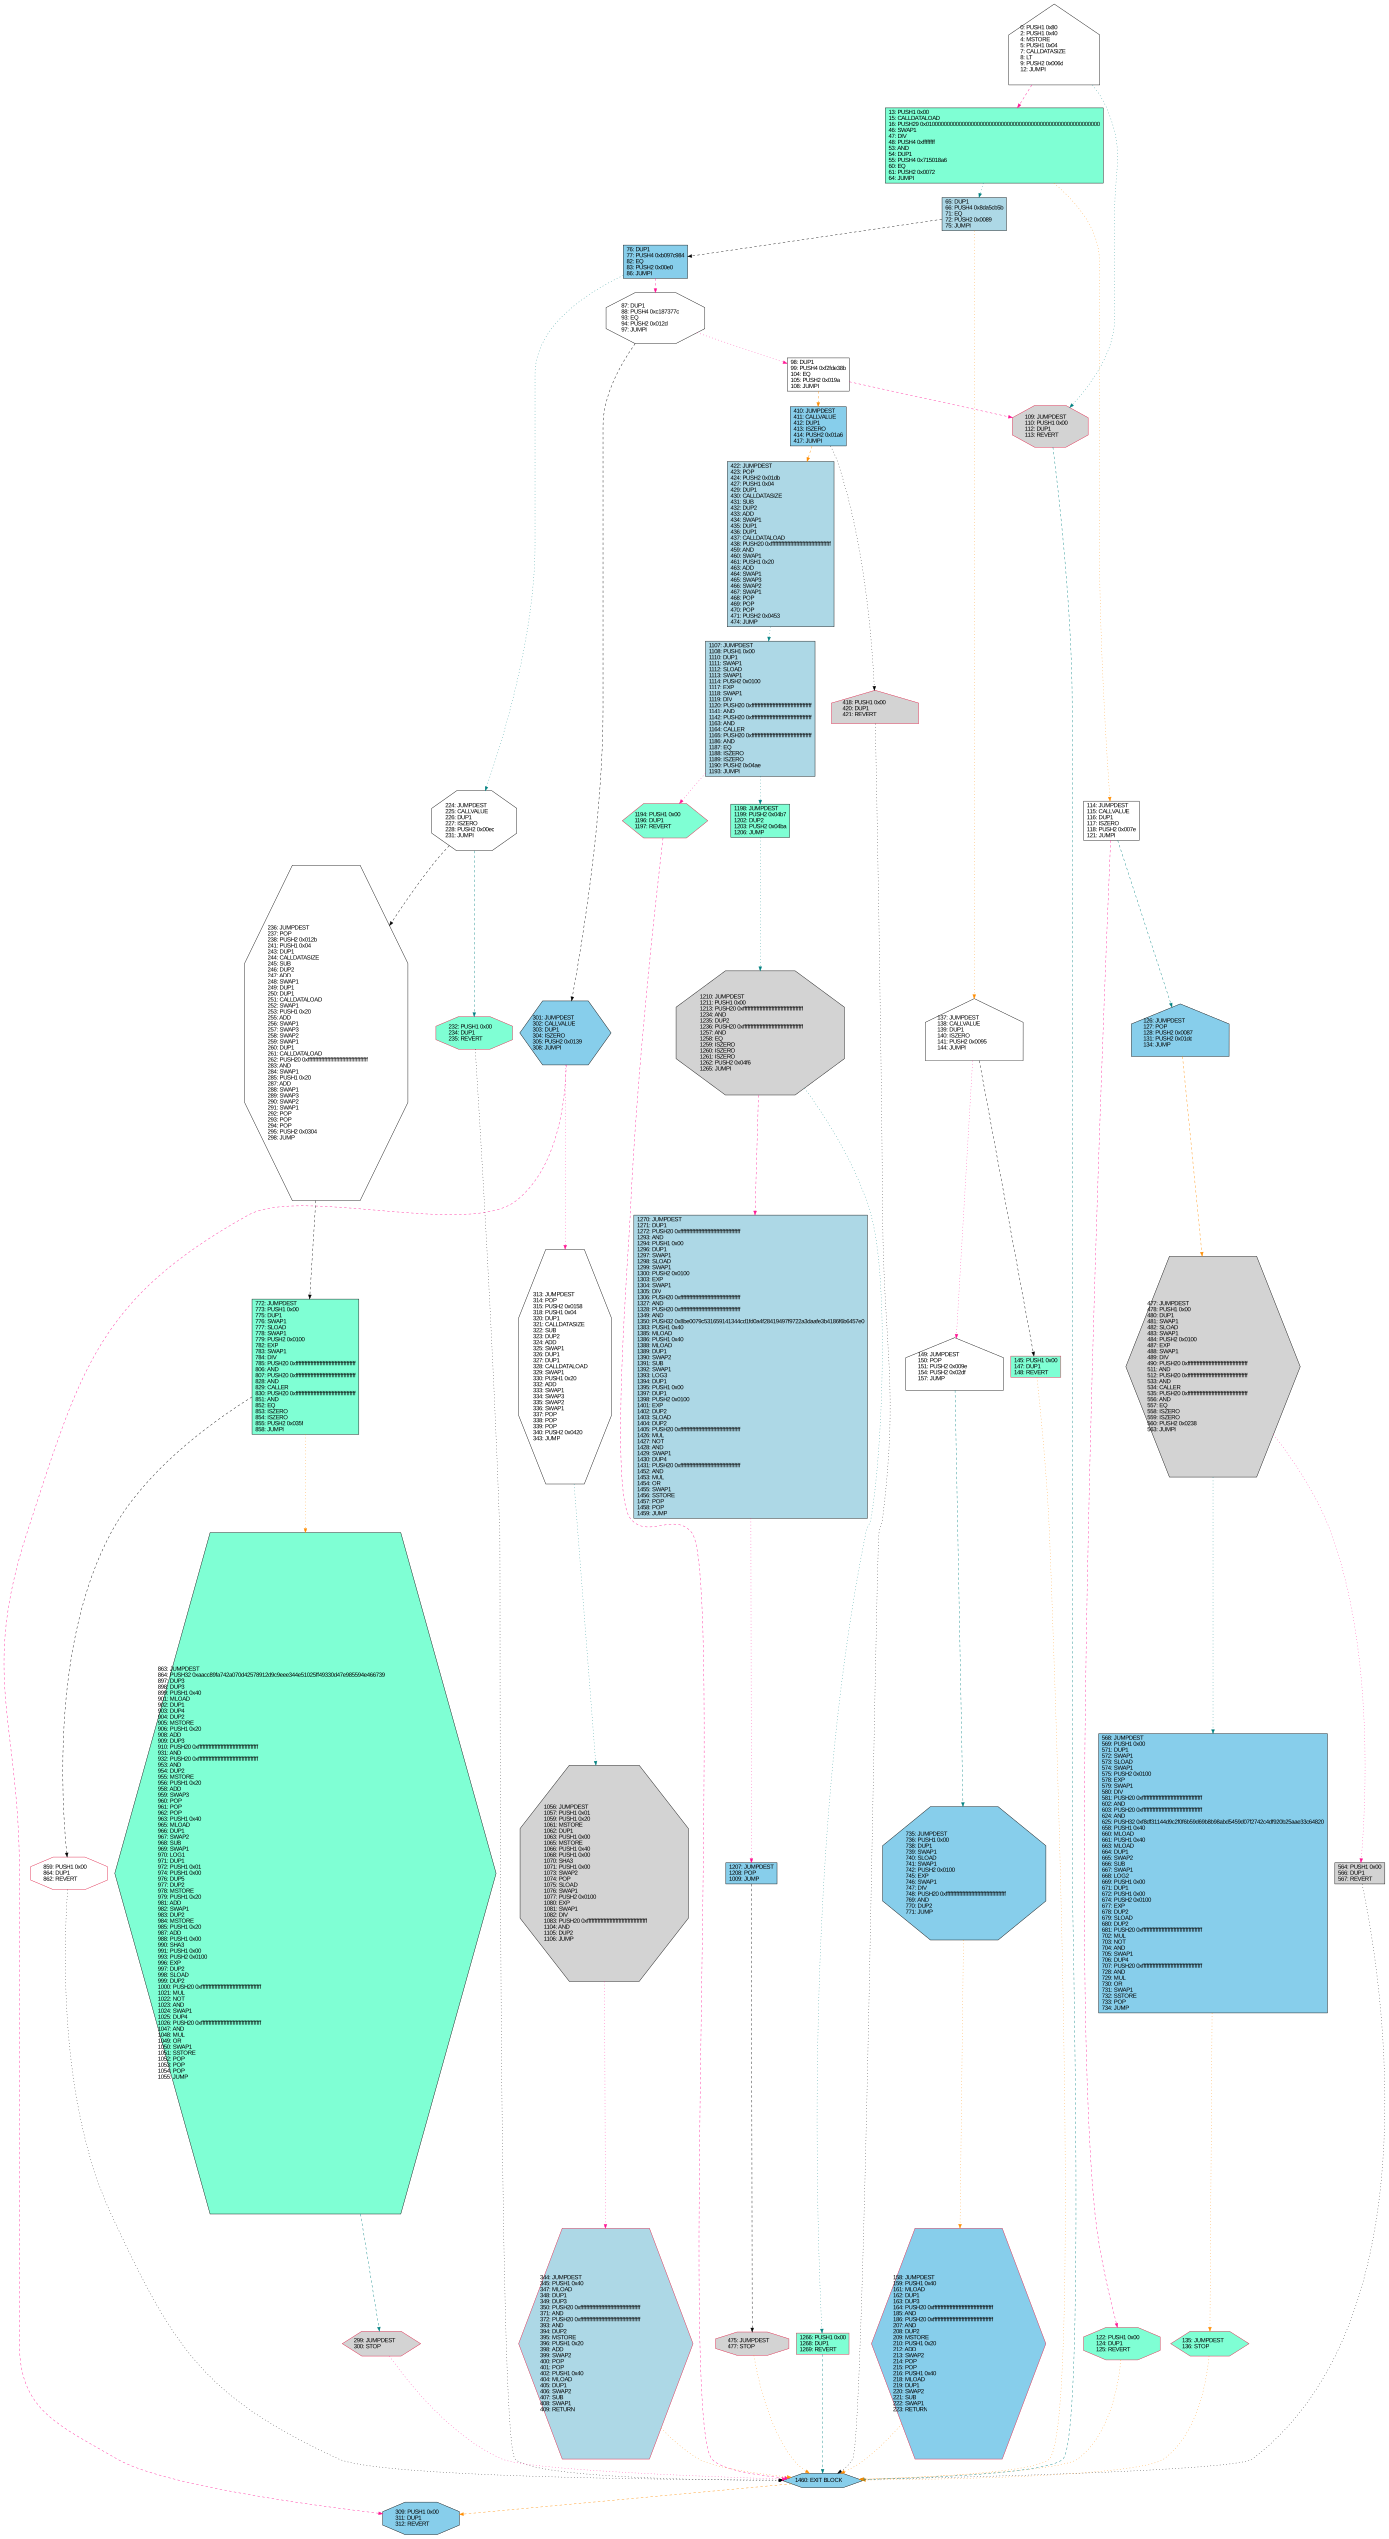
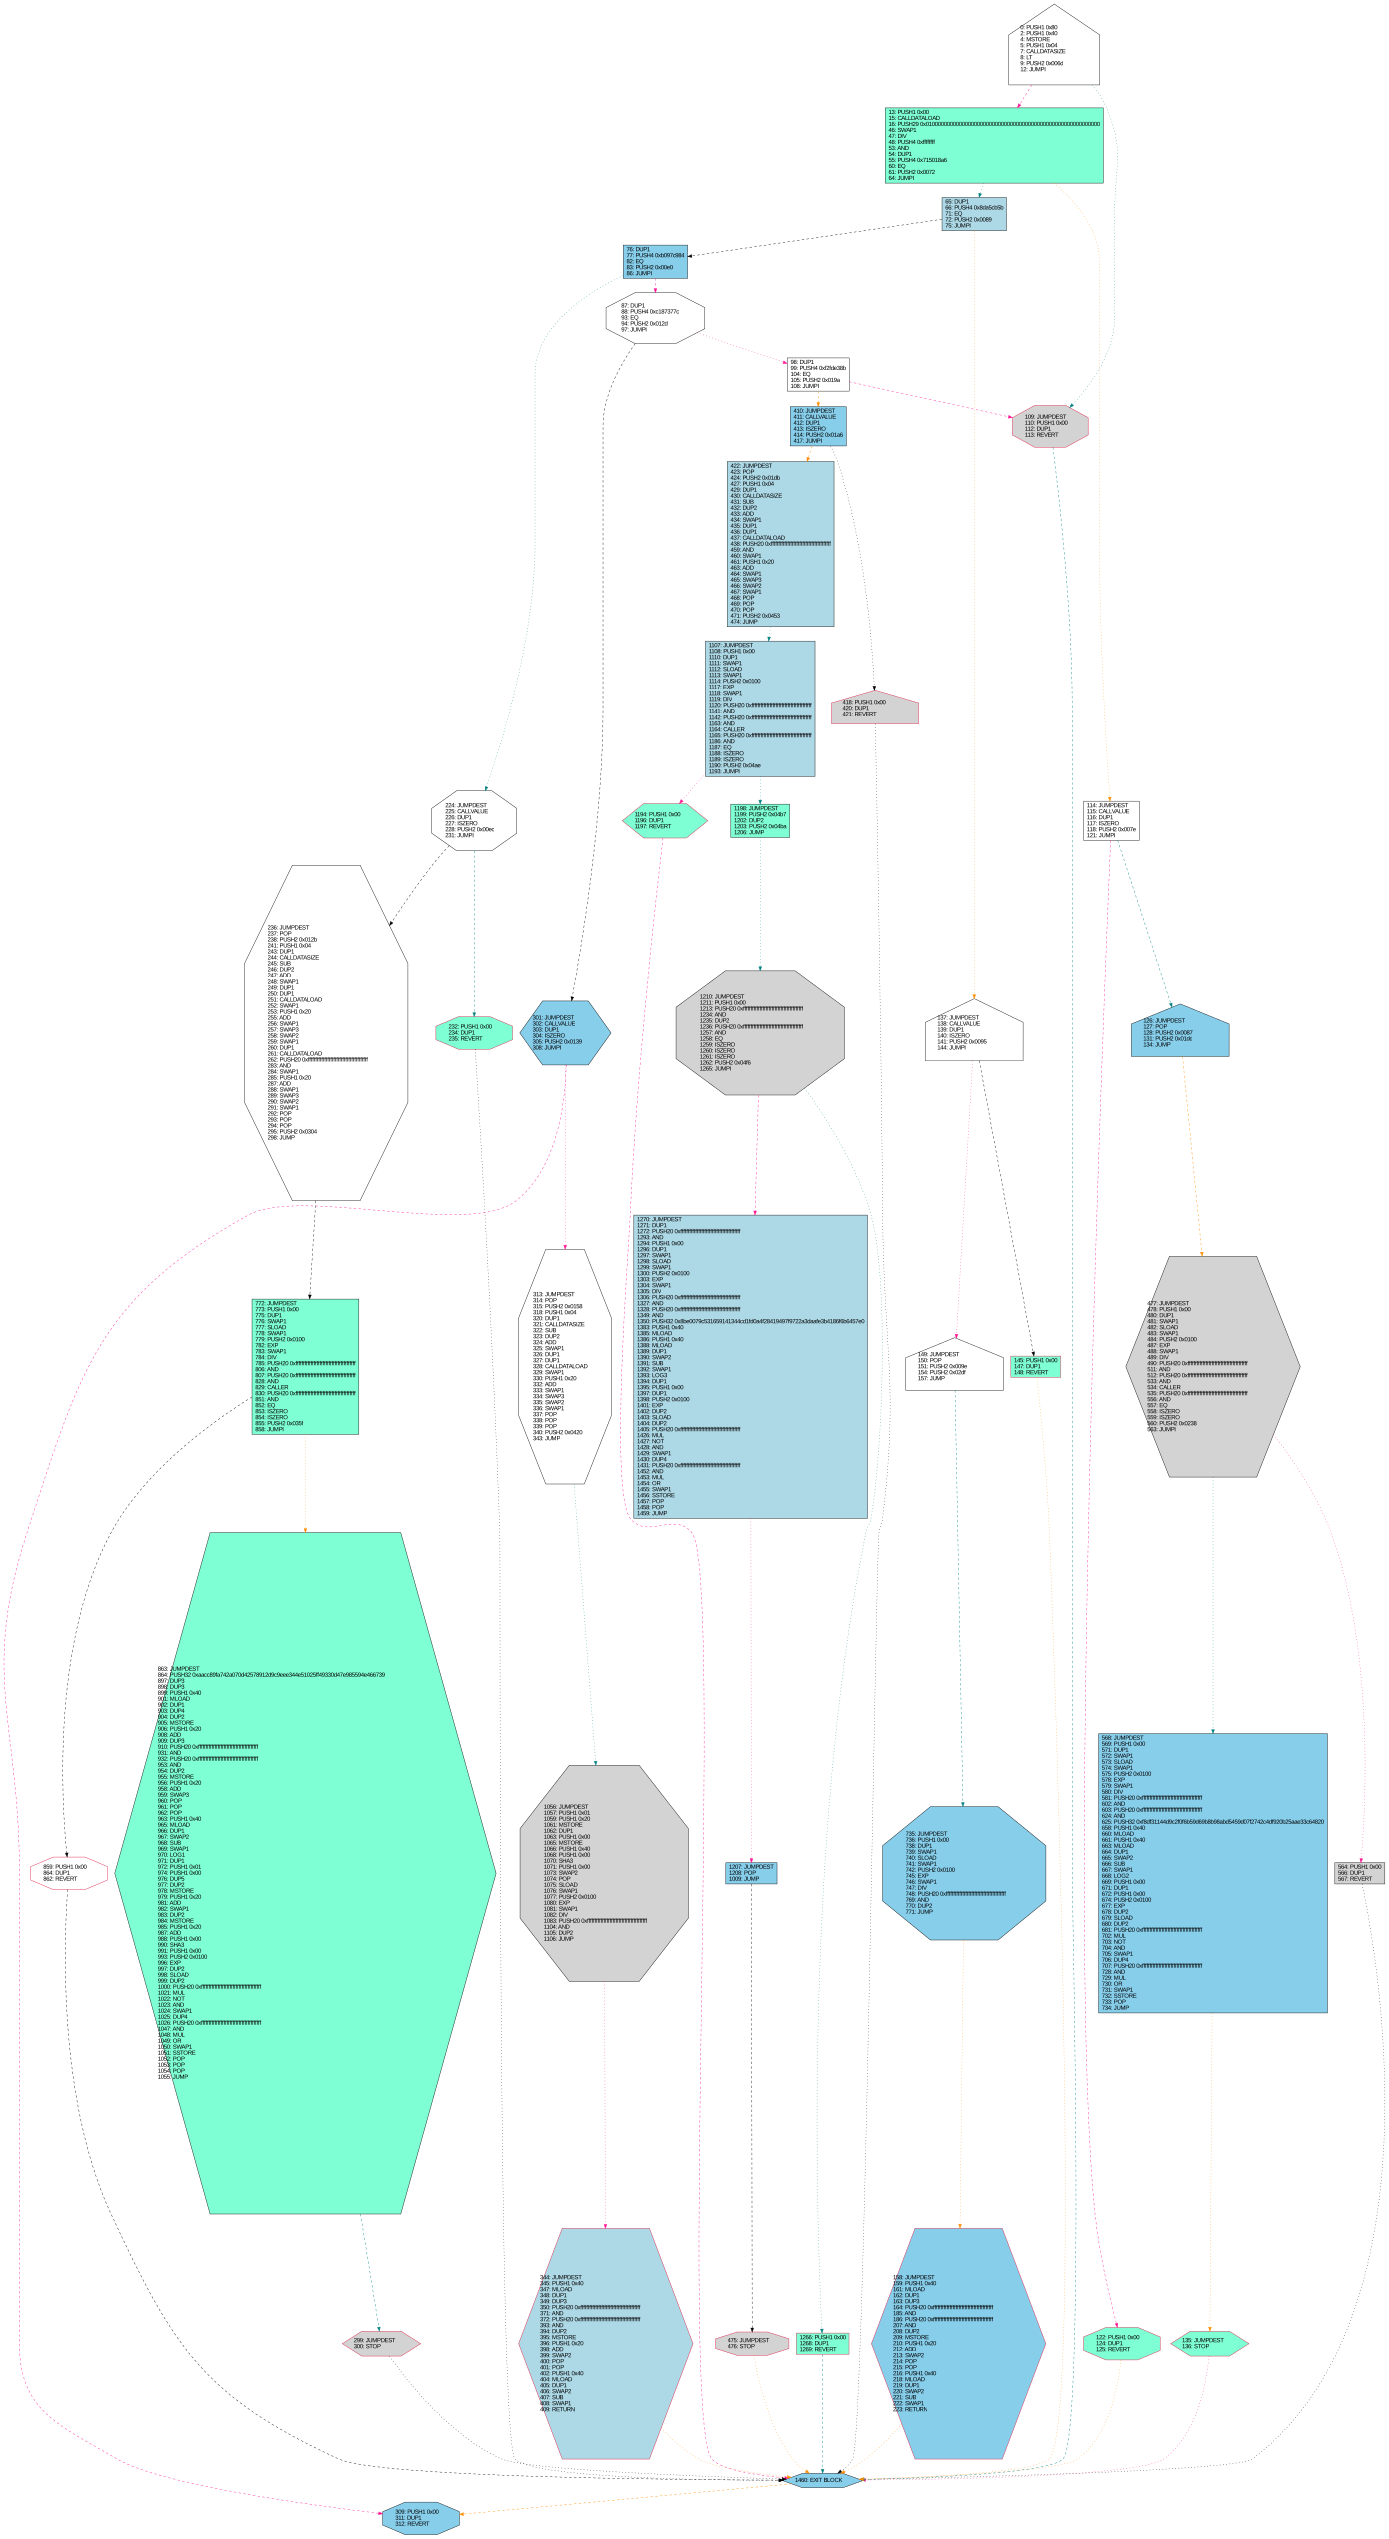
node "475: JUMPDEST 477: STOP": label "475: JUMPDEST 477: STOP" -> "475: JUMPDEST 476: STOP"
edge "859: PUSH1 0x00 864: DUP1 862: REVERT" -> "1460: EXIT BLOCK": style dotted -> dashed
edge "299: JUMPDEST 300: STOP" -> "1460: EXIT BLOCK": color deeppink -> black
edge "135: JUMPDEST 136: STOP" -> "1460: EXIT BLOCK": color darkorange -> deeppink
